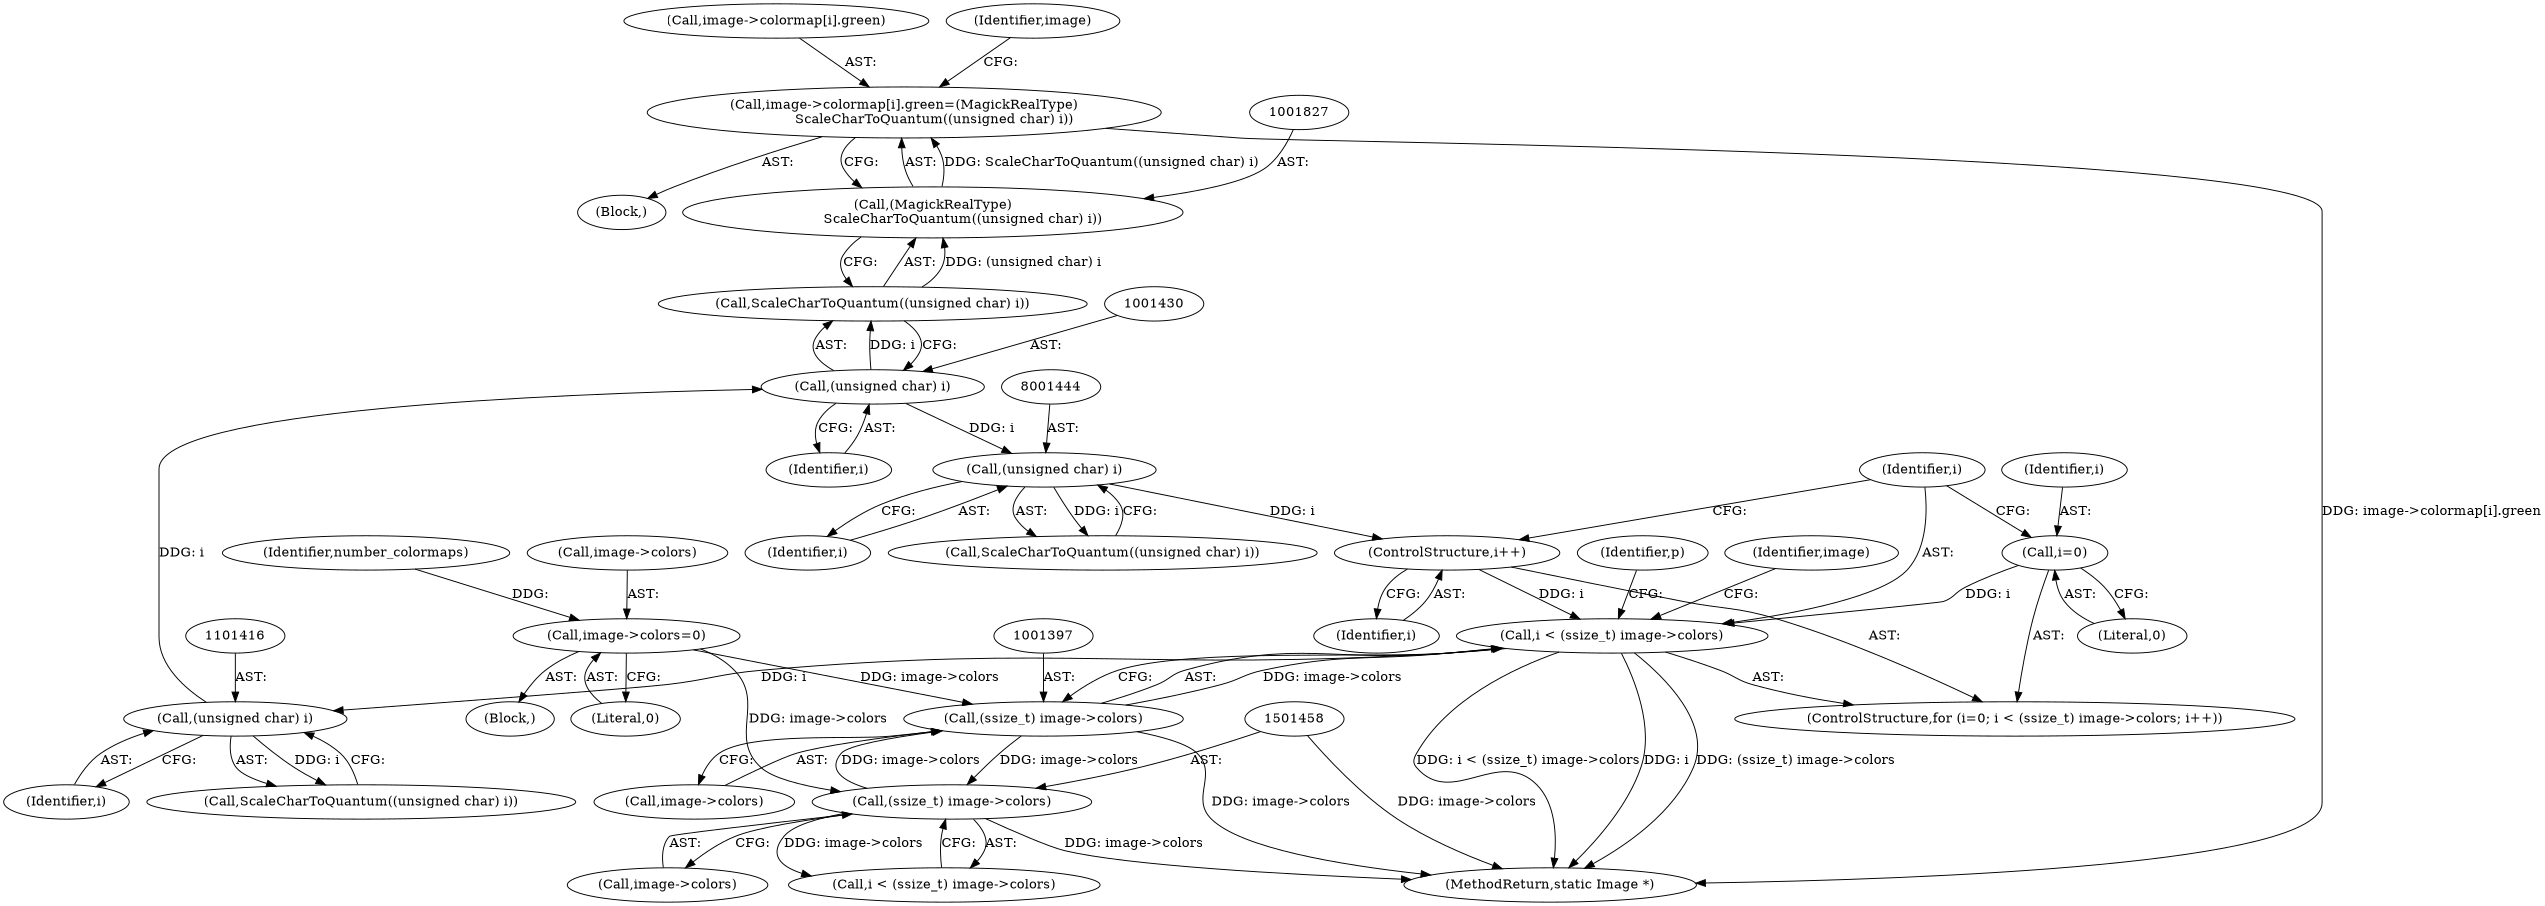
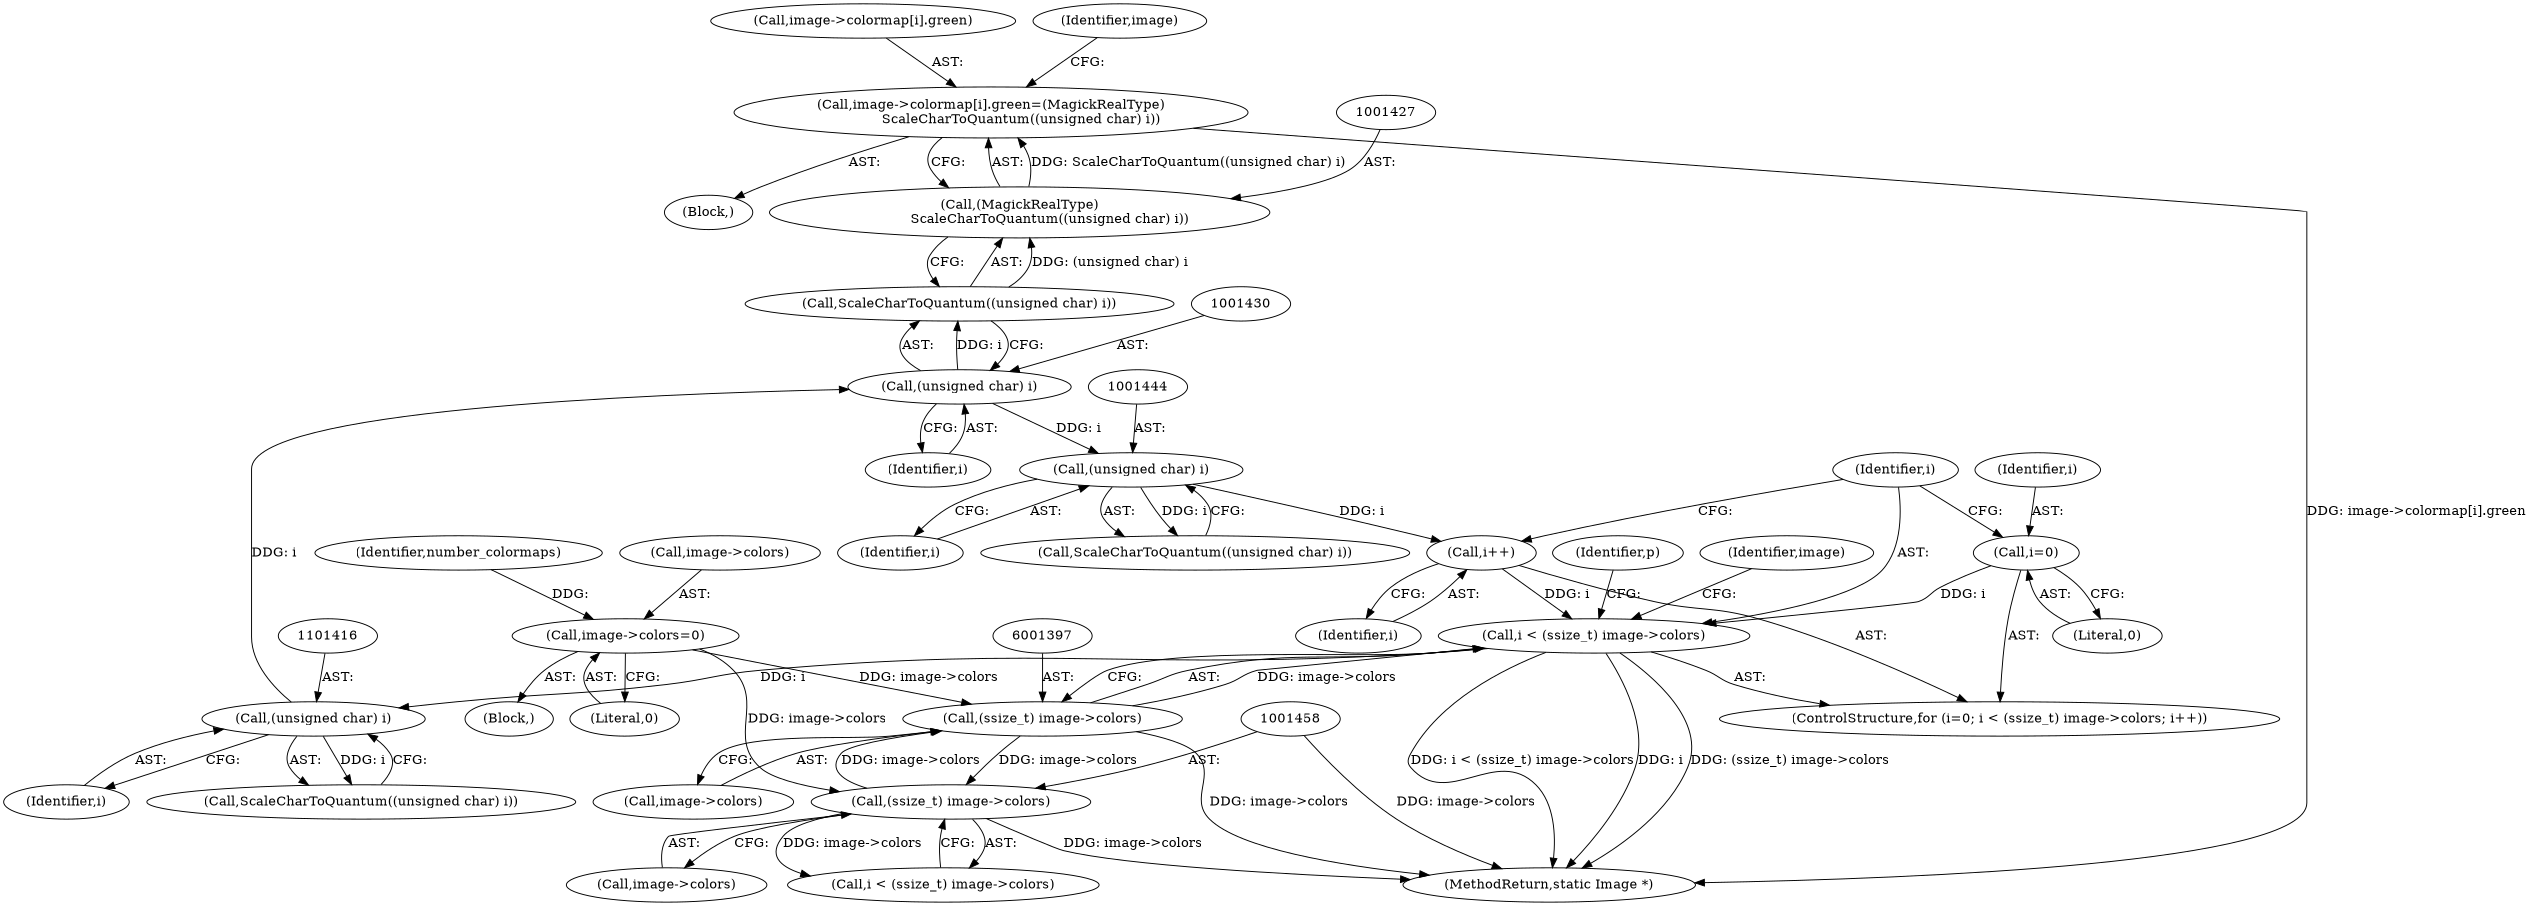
node "1001827": label "1001827" -> "1001427"
node "8001444": label "8001444" -> "1001444"
node "(ControlStructure,i++)": label "(ControlStructure,i++)" -> "(Call,i++)"
node "1001397": label "1001397" -> "6001397"
node "1501458": label "1501458" -> "1001458"
